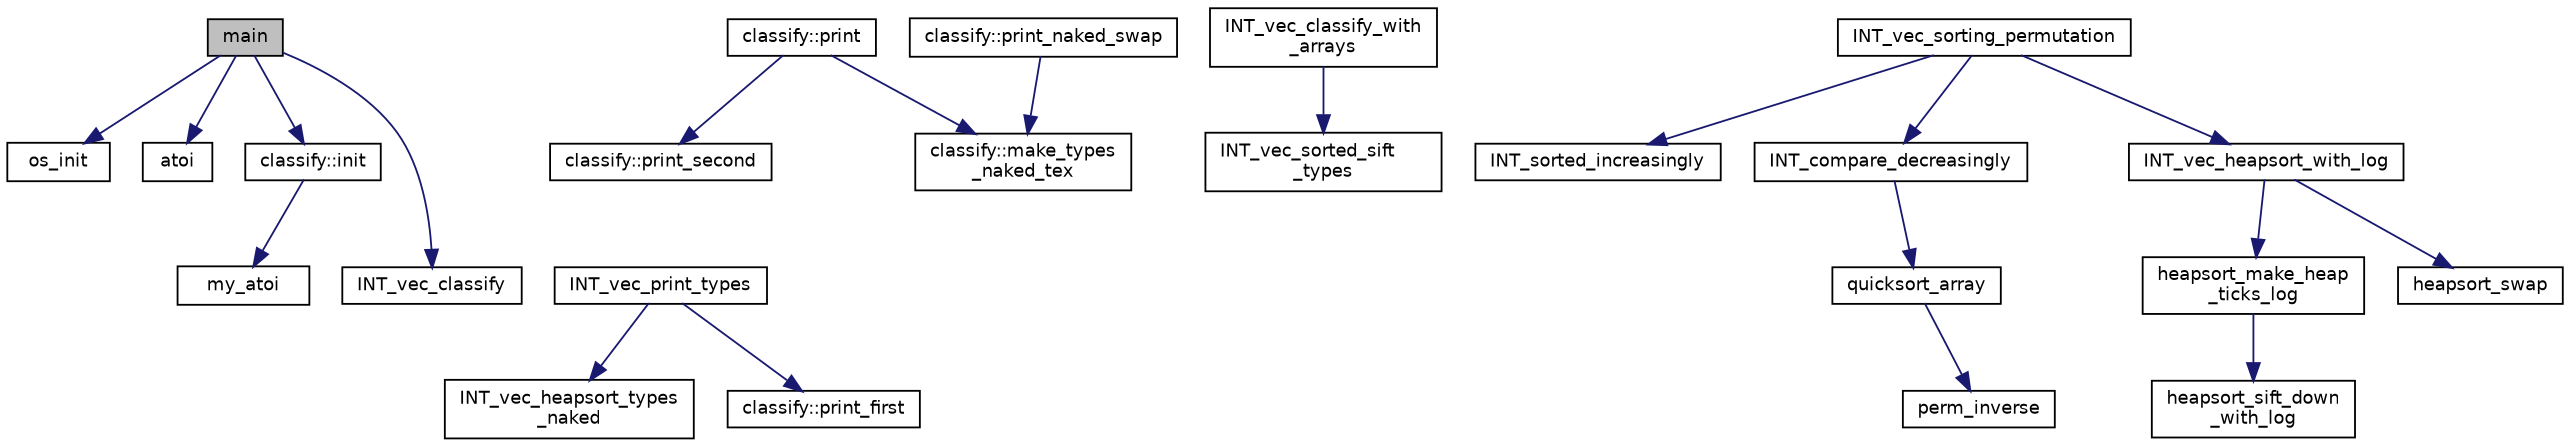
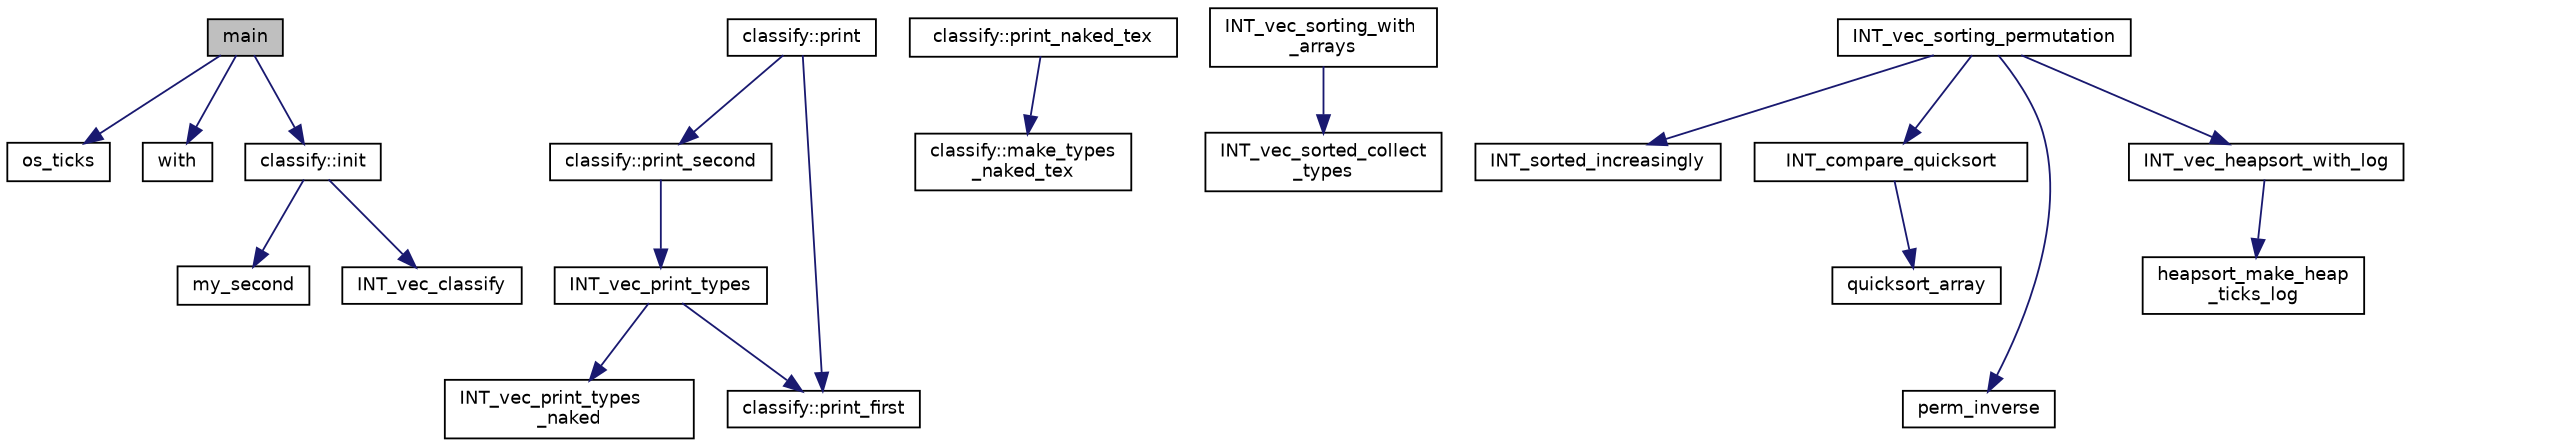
node "classify::print_naked_swap": label "classify::print_naked_swap" -> "classify::print_naked_tex"
node "INT_vec_classify_with _arrays": label "INT_vec_classify_with _arrays" -> "INT_vec_sorting_with _arrays"
edge "classify::print" -> "classify::make_types _naked_tex": now "classify::print" -> "classify::print_first"
edge "main" -> "INT_vec_classify": now "classify::init" -> "INT_vec_classify"
node "os_init": label "os_init" -> "os_ticks"
node "atoi": label "atoi" -> "with"
node "INT_vec_sorted_sift _types": label "INT_vec_sorted_sift _types" -> "INT_vec_sorted_collect _types"
node "INT_compare_decreasingly": label "INT_compare_decreasingly" -> "INT_compare_quicksort"
edge "classify::print_second" -> "INT_vec_print_types": added
node "my_atoi": label "my_atoi" -> "my_second"
node "heapsort_swap": removed
edge "quicksort_array" -> "perm_inverse": now "INT_vec_sorting_permutation" -> "perm_inverse"
node "INT_vec_heapsort_types _naked": label "INT_vec_heapsort_types _naked" -> "INT_vec_print_types _naked"
node "heapsort_sift_down _with_log": removed
